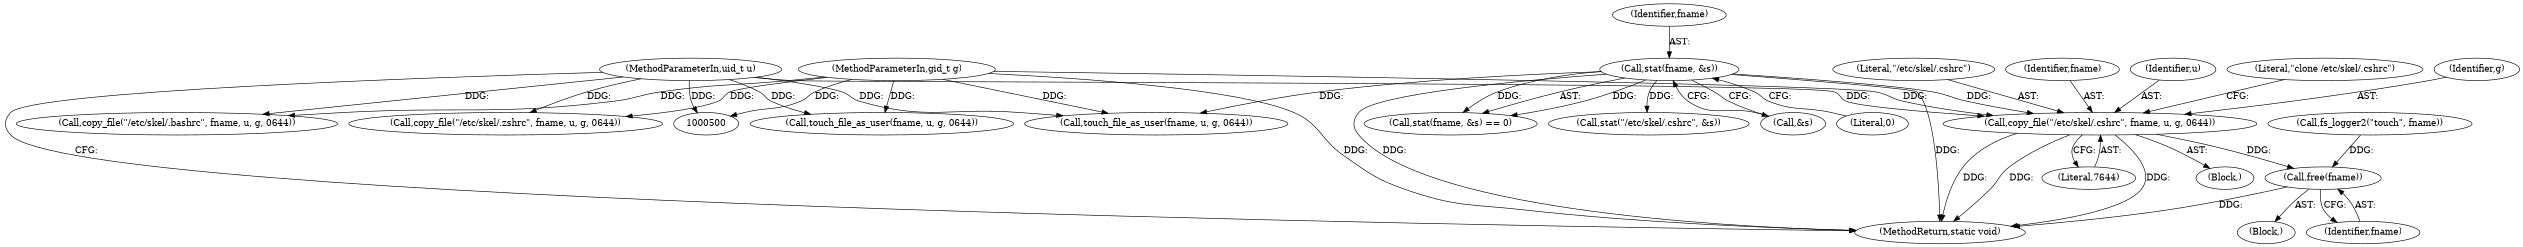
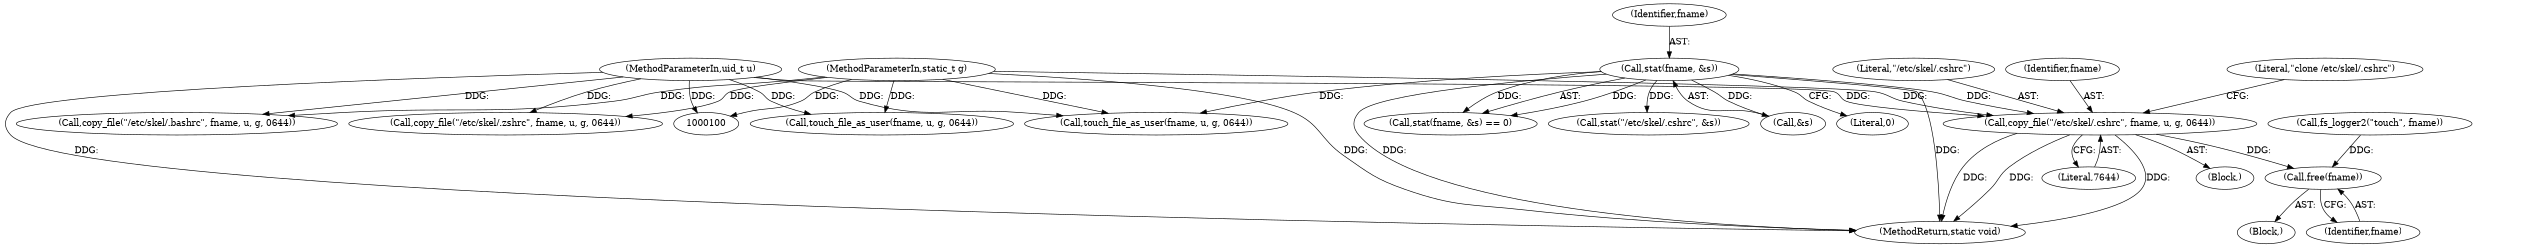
node "(MethodParameterIn,gid_t g)": label "(MethodParameterIn,gid_t g)" -> "(MethodParameterIn,static_t g)"
node "(Identifier,u)": removed
node "(Identifier,g)": removed
edge "(Call,&s)" -> "(Call,stat(fname, &s))": label "CFG: " -> "AST: "
edge "(Call,stat(fname, &s))" -> "(Call,&s)": label "CFG: " -> "DDG: "
edge "(Literal,0)" -> "(Call,stat(fname, &s))": reversed
node "1000500": label "1000500" -> "1000100"
edge "(MethodParameterIn,uid_t u)" -> "(MethodReturn,static void)": label "CFG: " -> "DDG: "
edge "(Call,free(fname))" -> "(MethodReturn,static void)": removed, label "DDG:"
